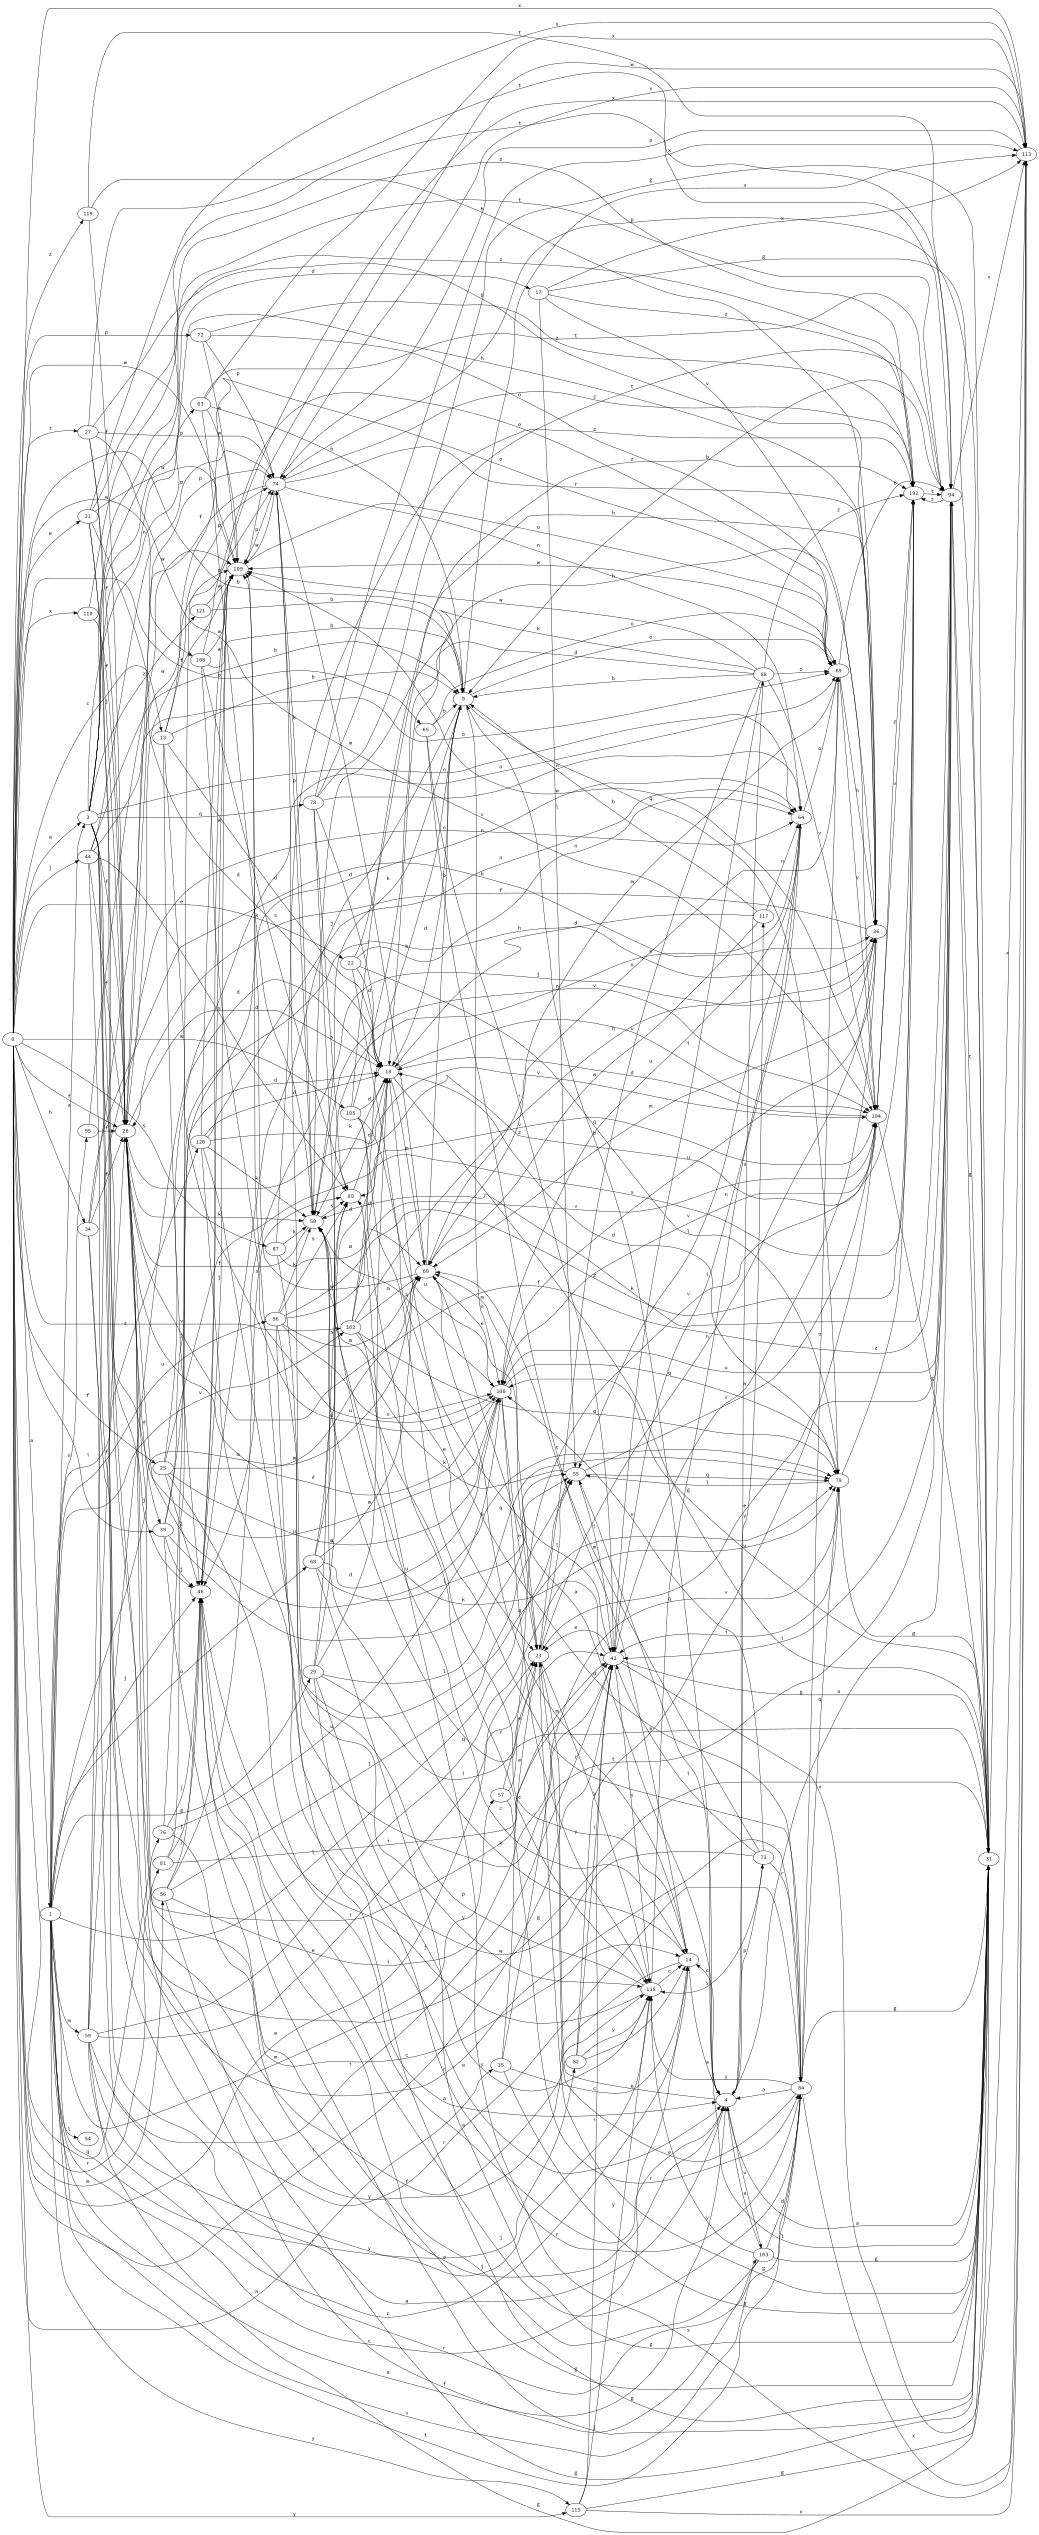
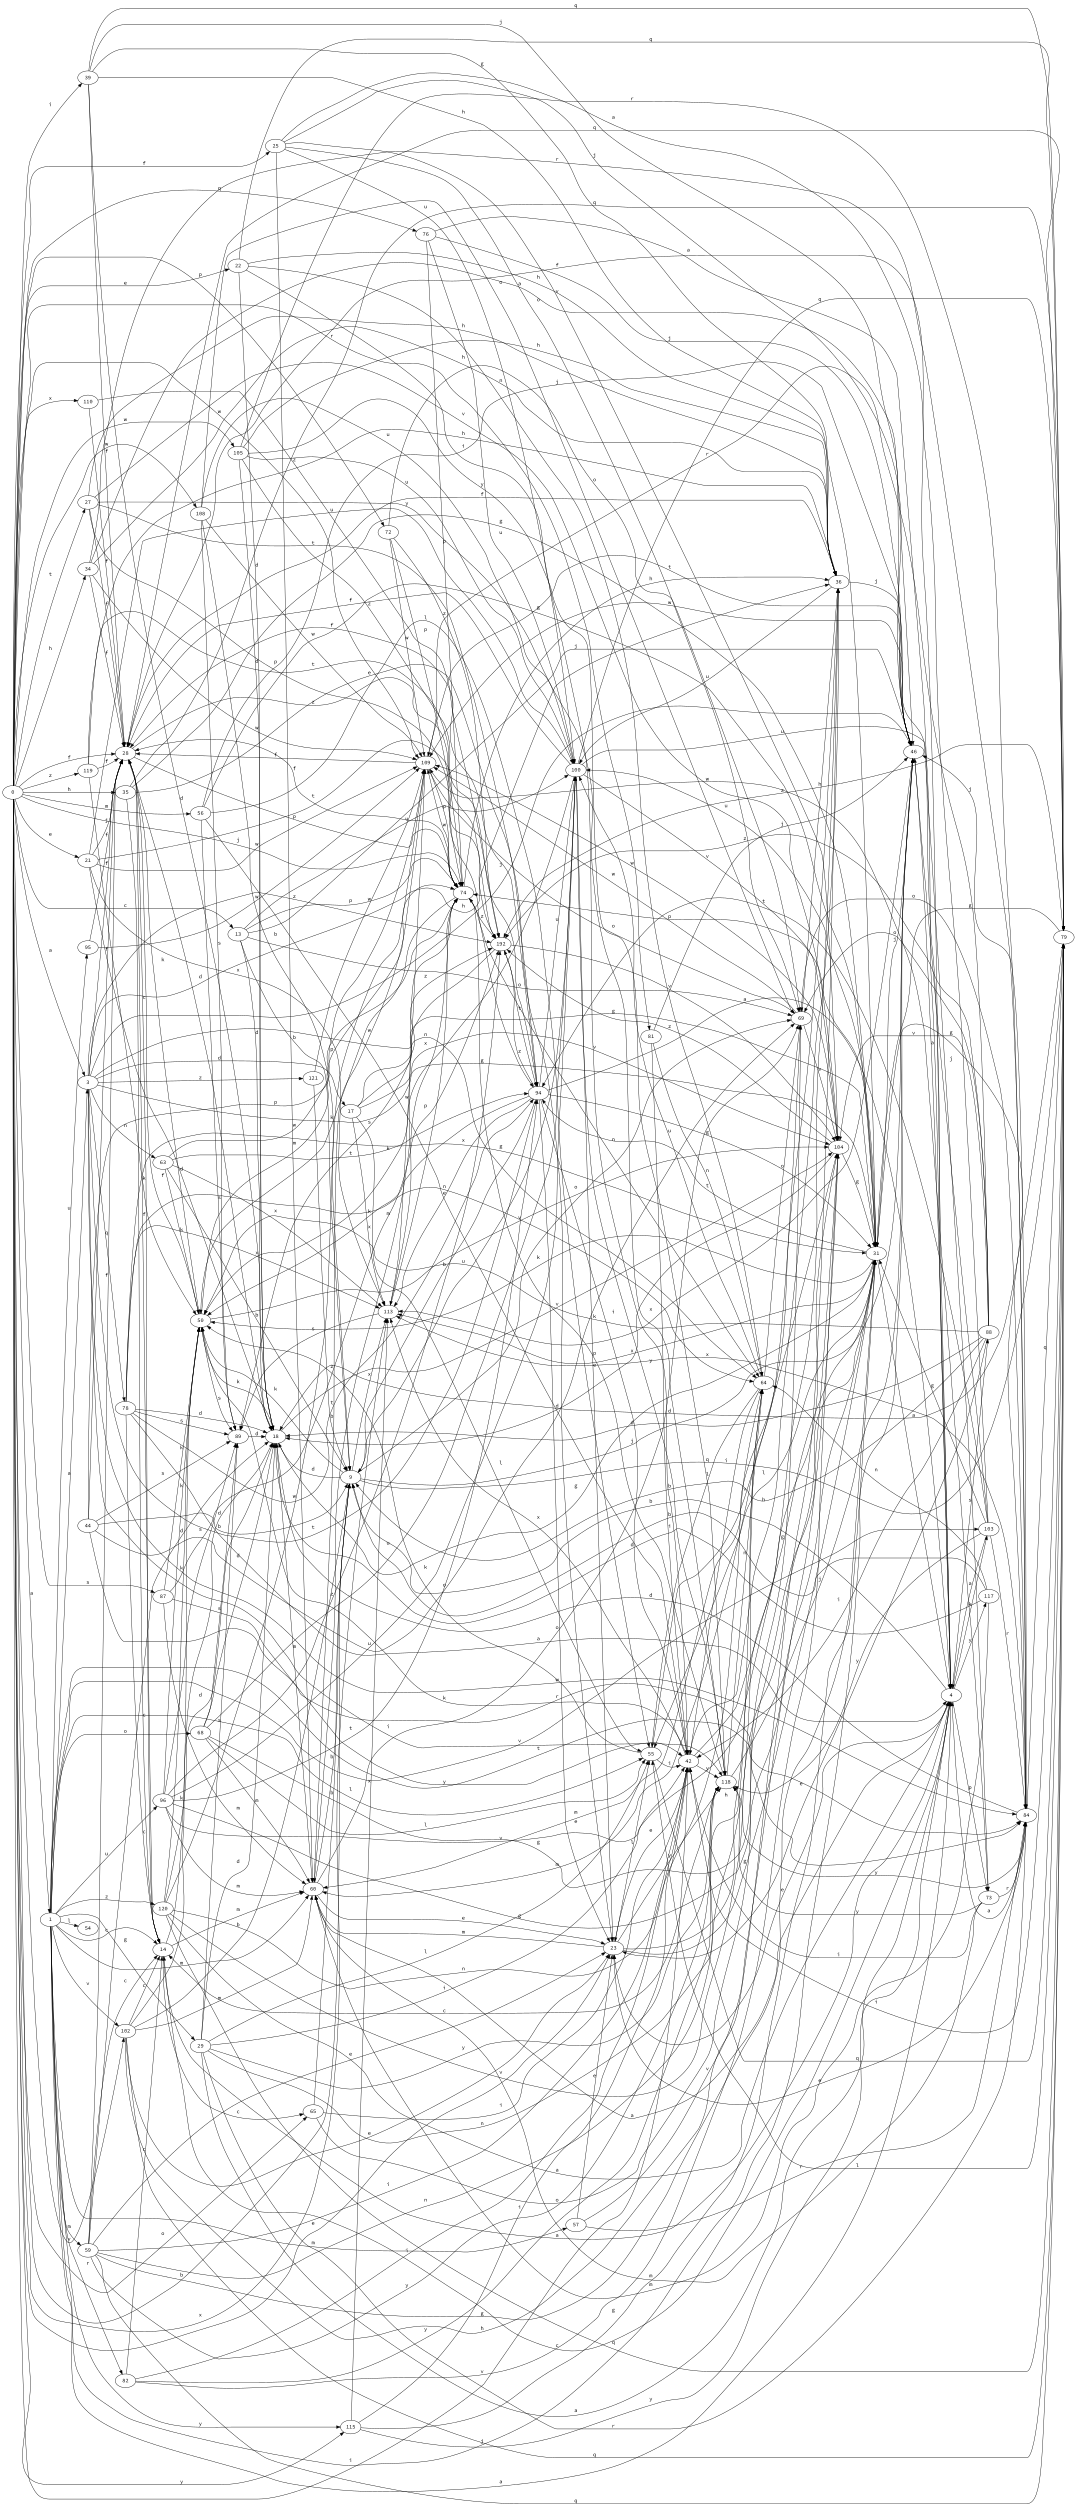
edge "74" -> "36": label "r" -> "h"
edge "69" -> "94": now "103" -> "94"
edge "88" -> "109": label "w" -> "r"
edge "0" -> "44": now "0" -> "74"
edge "119" -> "50": added, label "k"
edge "109" -> "46": label "j" -> "t"
edge "65" -> "14": reversed
edge "28" -> "39": reversed
edge "73" -> "100": reversed
edge "78" -> "4": added, label "a"
edge "56" -> "42": label "i" -> "e"
edge "3" -> "84": label "r" -> "w"
edge "4" -> "103": label "v" -> "k"
edge "103" -> "84": label "d" -> "r"
edge "115" -> "118": now "115" -> "4"
edge "29" -> "4": added, label "a"
